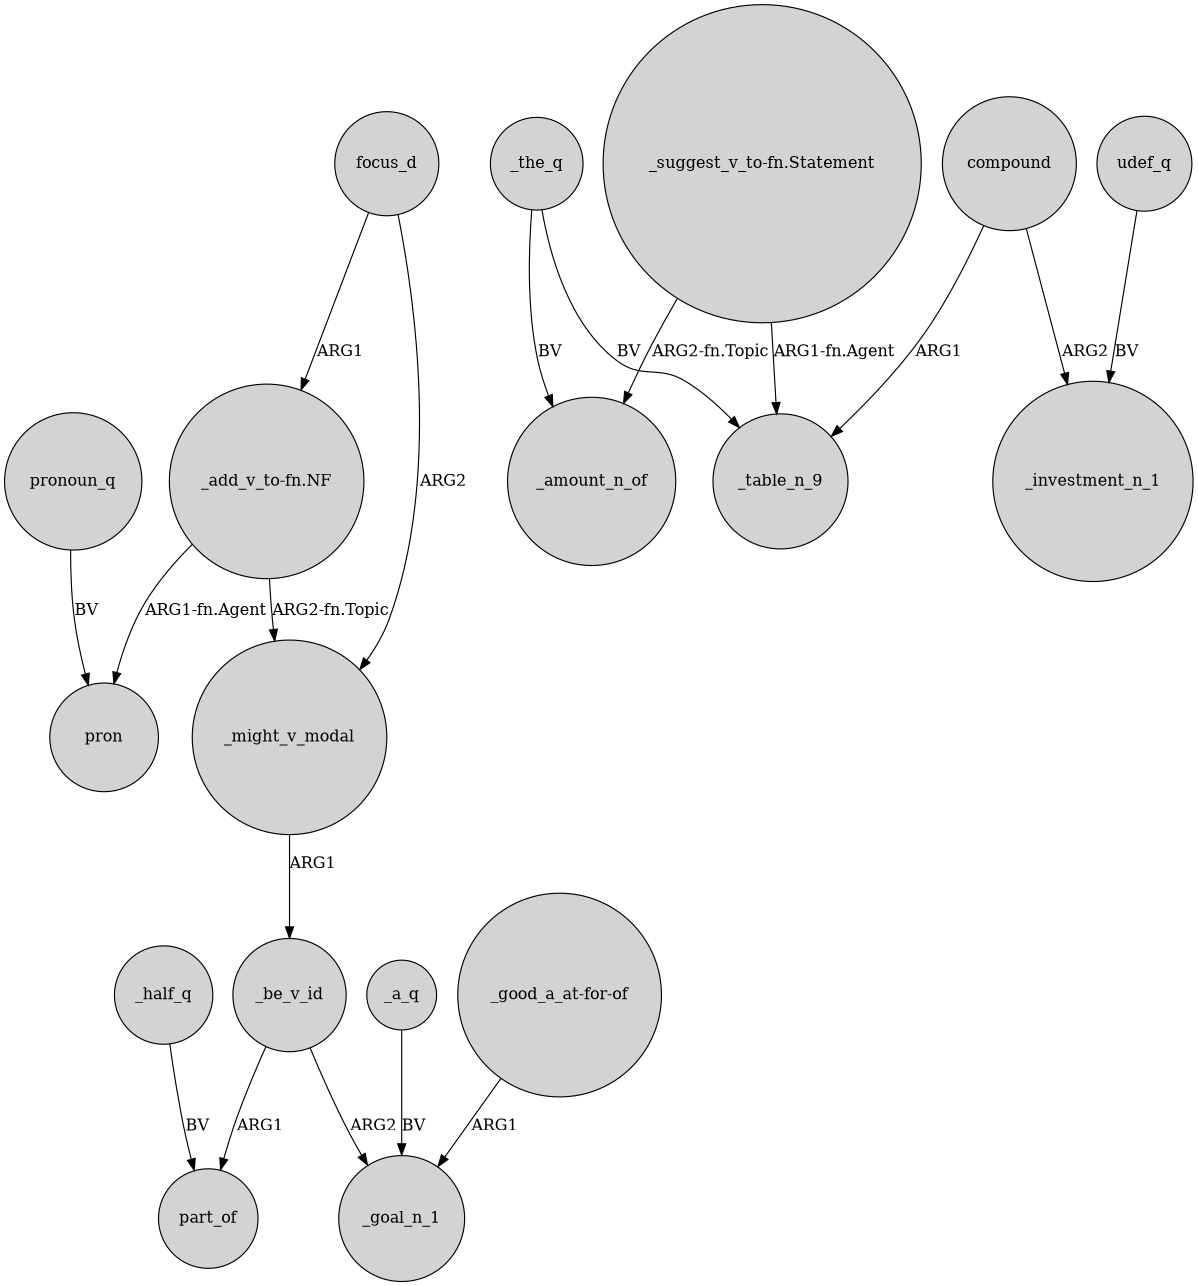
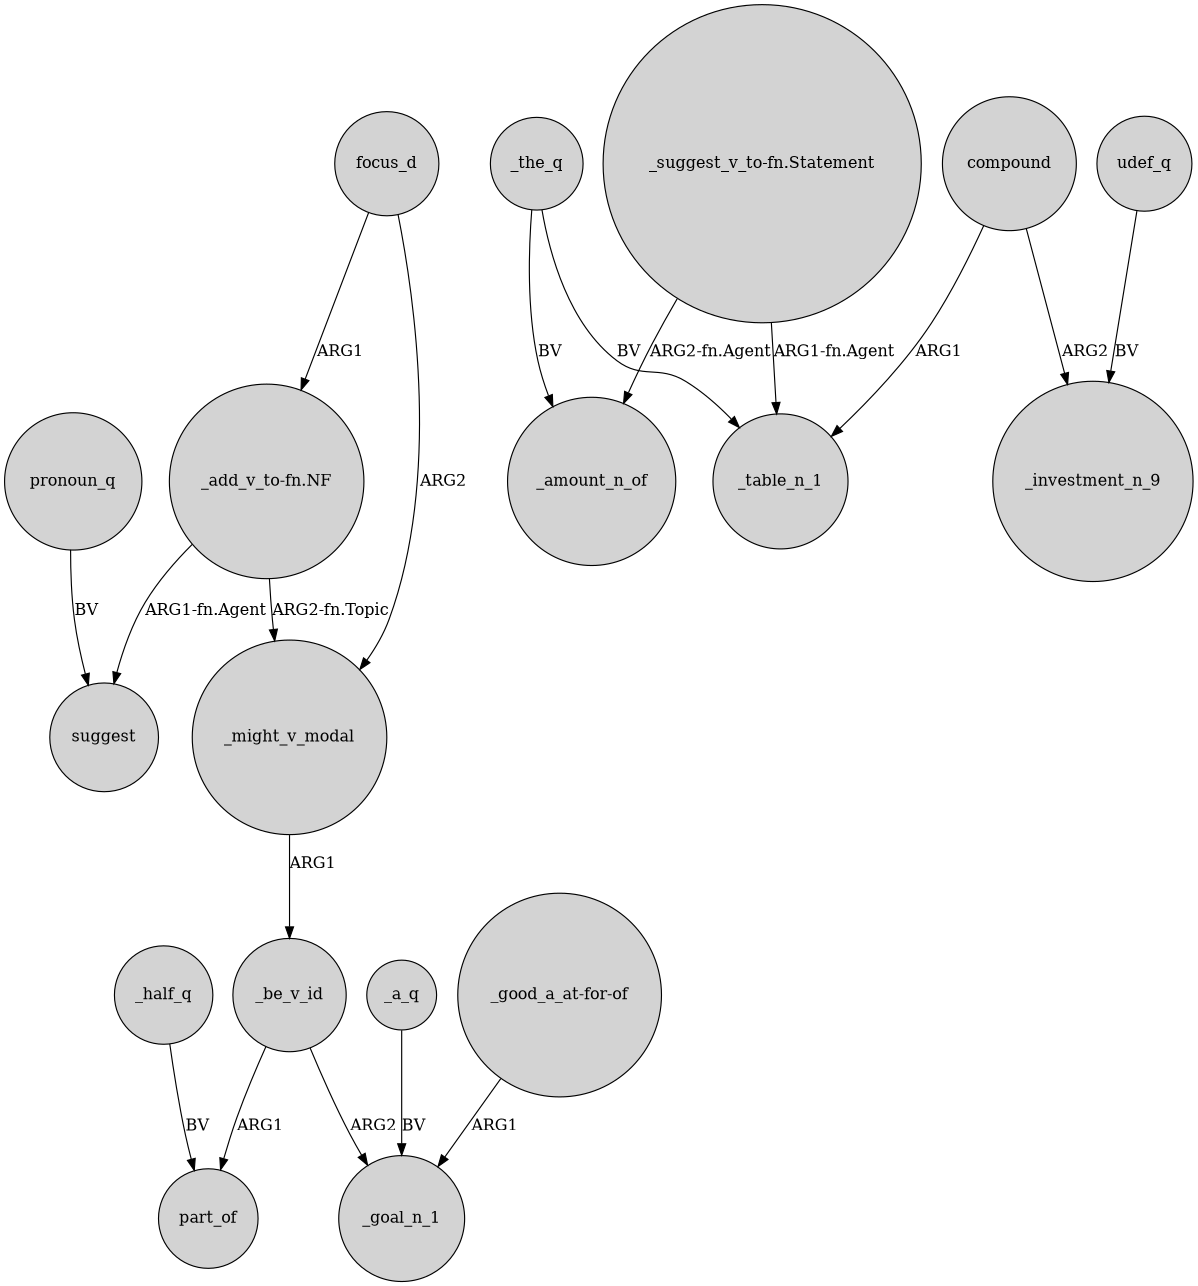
edge "_suggest_v_to-fn.Statement" -> "_amount_n_of": label "ARG2-fn.Topic" -> "ARG2-fn.Agent"
node "_table_n_9": label "_table_n_9" -> "_table_n_1"
node "_investment_n_1": label "_investment_n_1" -> "_investment_n_9"
node "pron": label "pron" -> "suggest"
